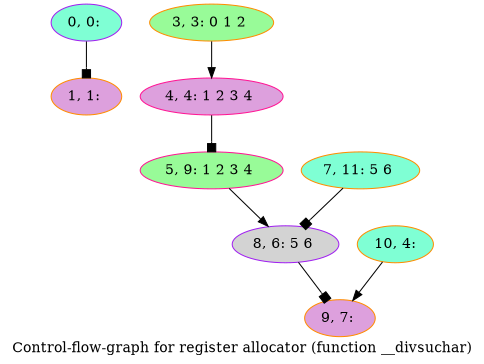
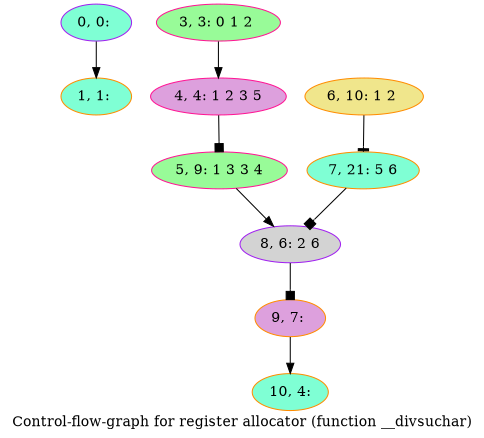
node "3, 3: 0 1 2": color darkorange -> deeppink
edge "0, 0:" -> "1, 1:": arrowhead box -> normal
node "1, 1:": fillcolor plum -> aquamarine
node "4, 4: 1 2 3 4": label "4, 4: 1 2 3 4" -> "4, 4: 1 2 3 5"
node "6, 10: 1 2": added
node "5, 9: 1 2 3 4": label "5, 9: 1 2 3 4" -> "5, 9: 1 3 3 4"
node "7, 11: 5 6": label "7, 11: 5 6" -> "7, 21: 5 6"
node "8, 6: 5 6": label "8, 6: 5 6" -> "8, 6: 2 6"
edge "10, 4:" -> "9, 7:": reversed
